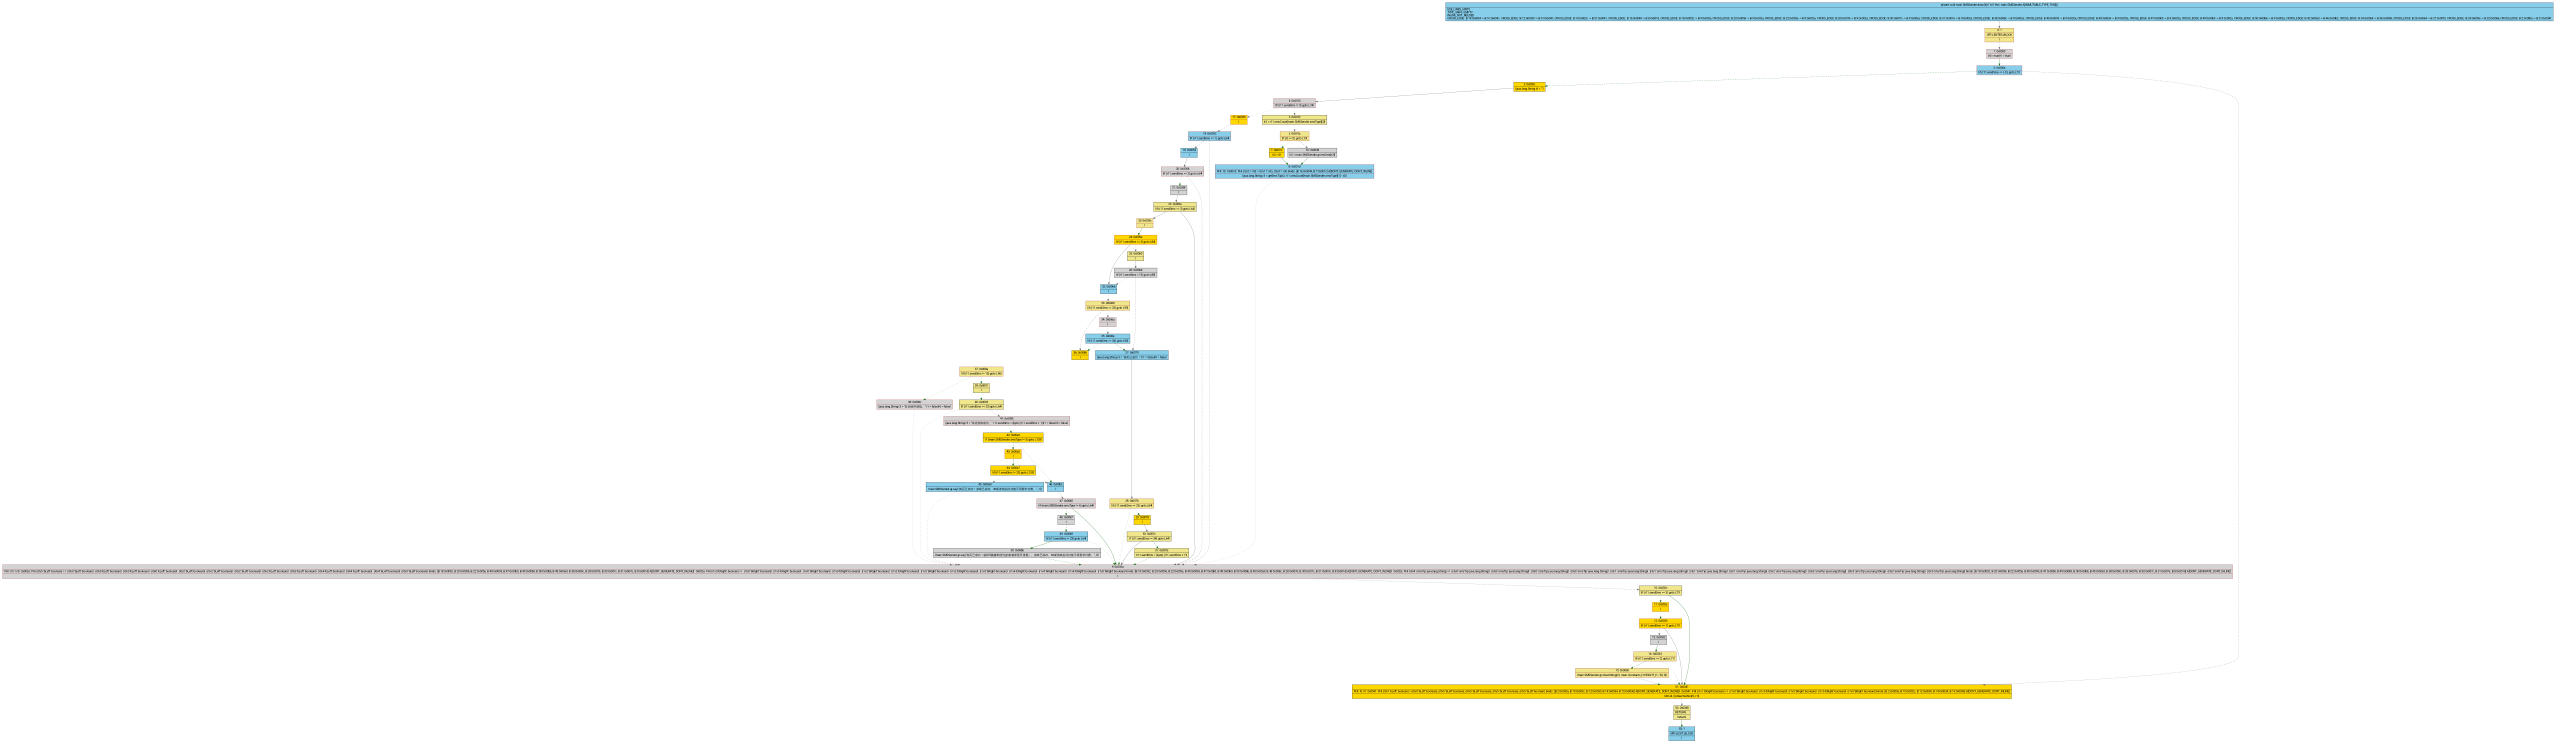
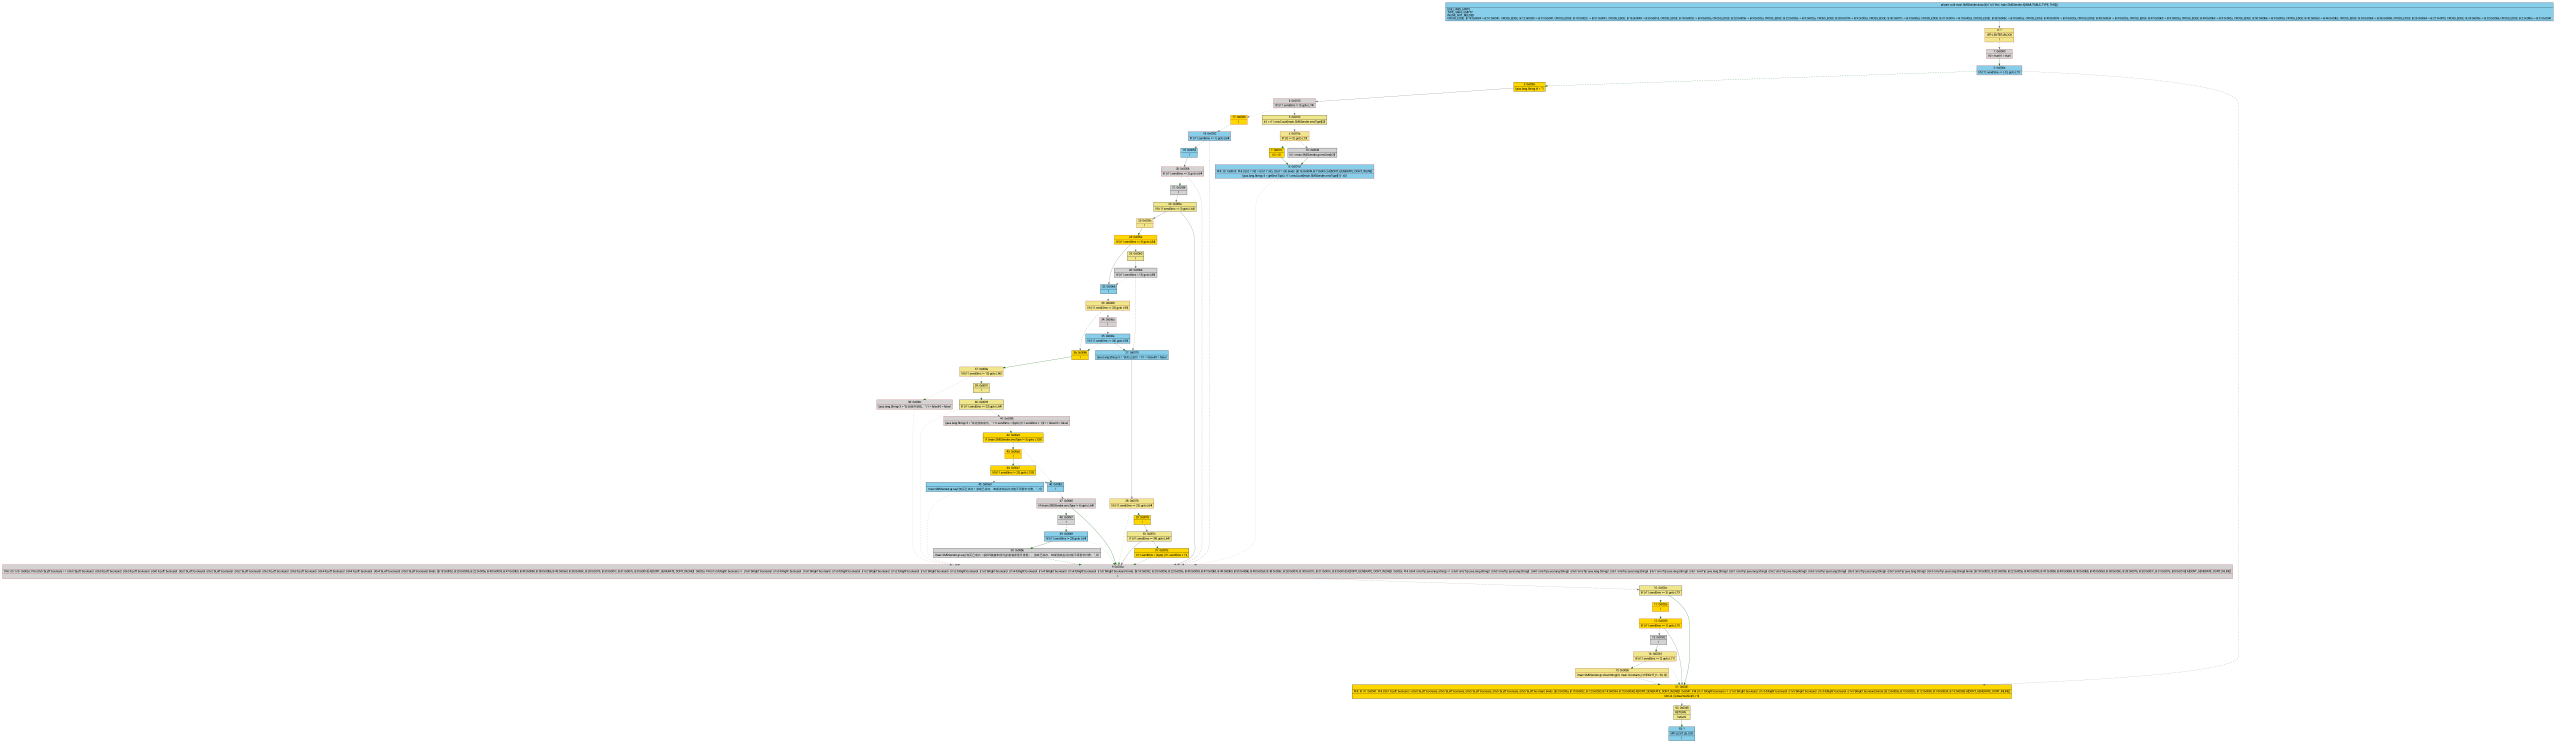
edge "36: 0x0086" -> "37: 0x008a": added
node "31: 0x007e": fillcolor khaki -> gold
